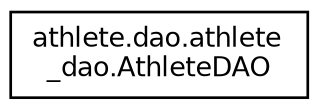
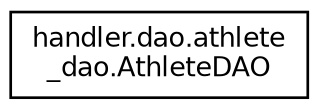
node "athlete.dao.athlete _dao.AthleteDAO": label "athlete.dao.athlete _dao.AthleteDAO" -> "handler.dao.athlete _dao.AthleteDAO"
